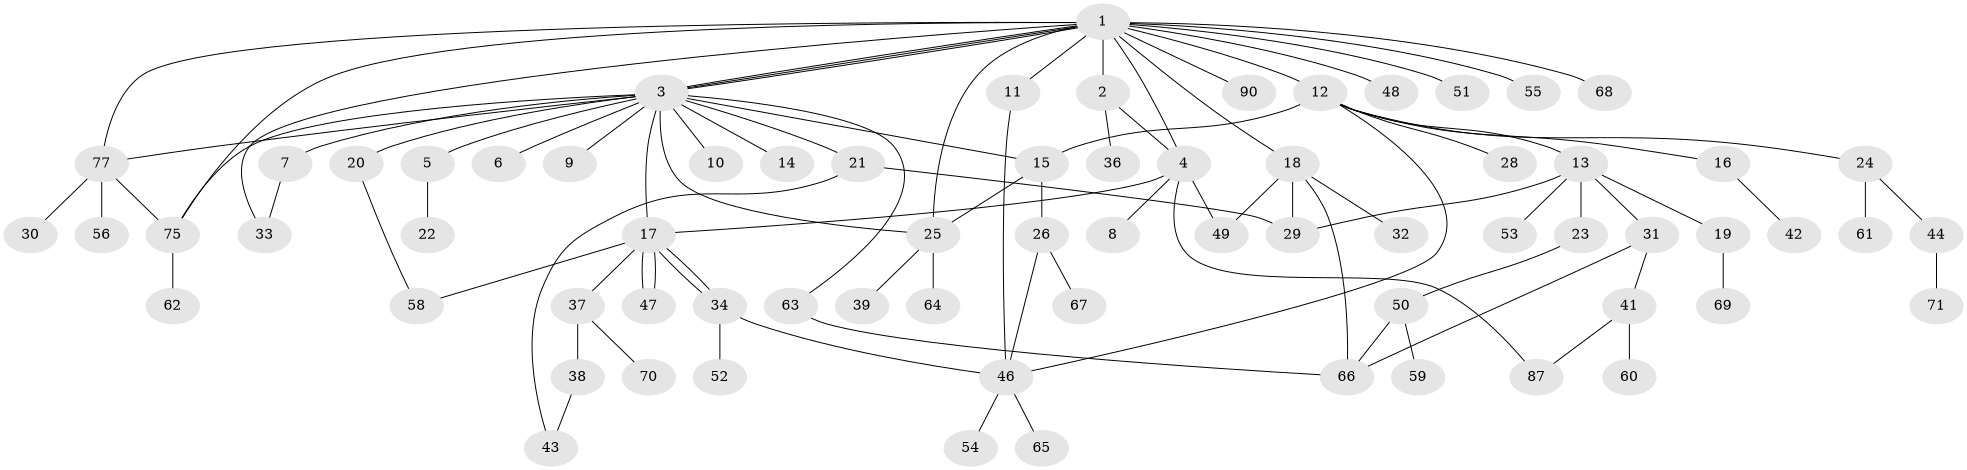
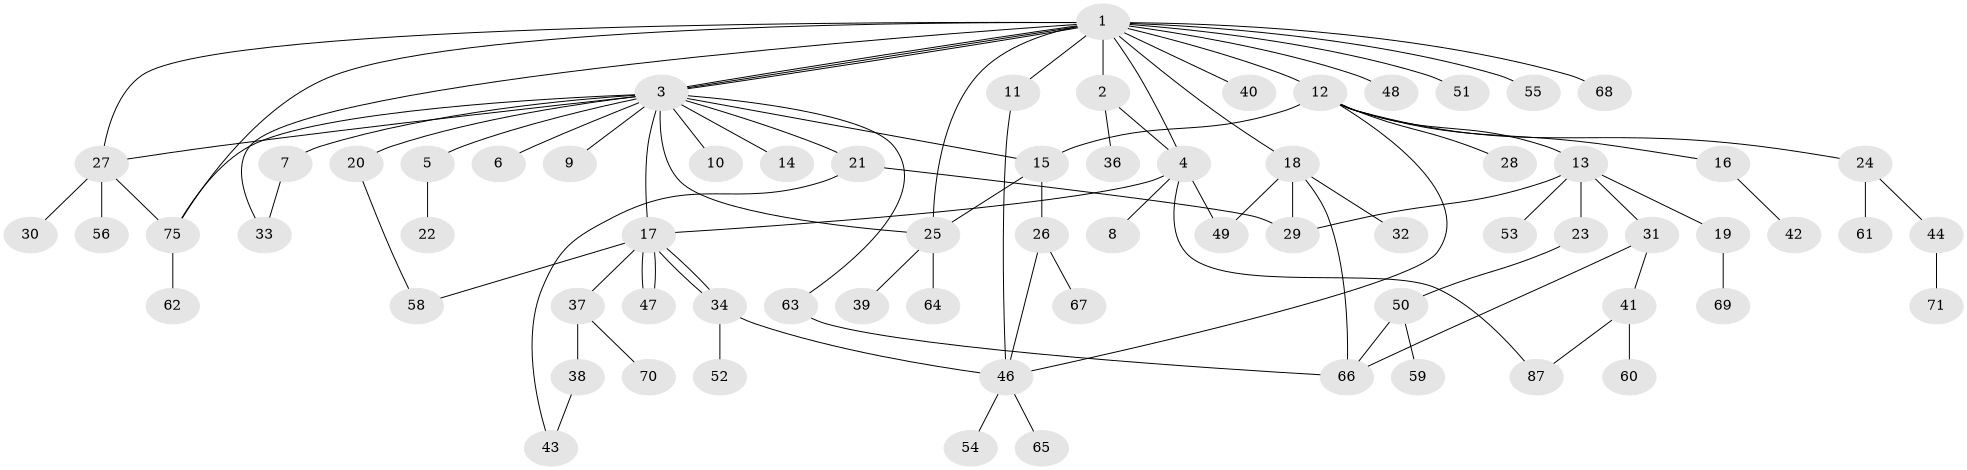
node "90": label "90" -> "40"
node "77": label "77" -> "27"
